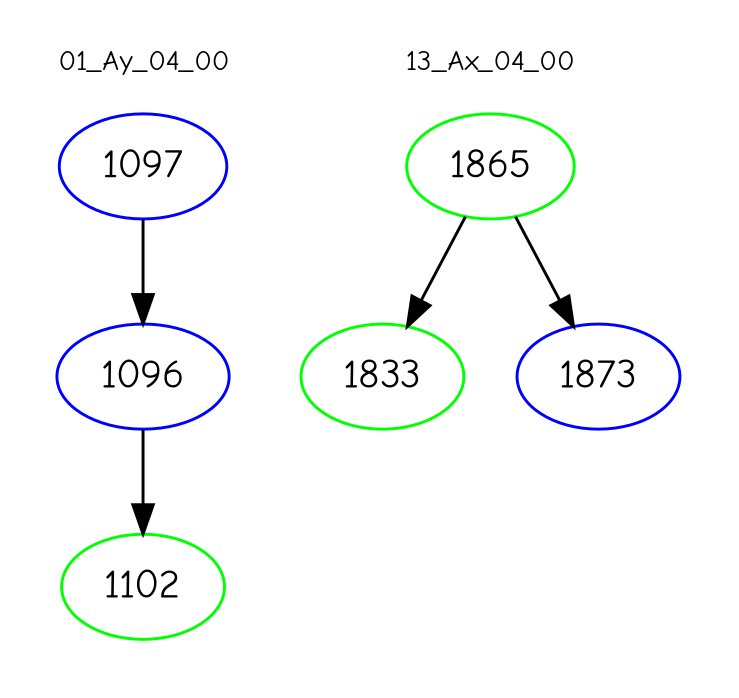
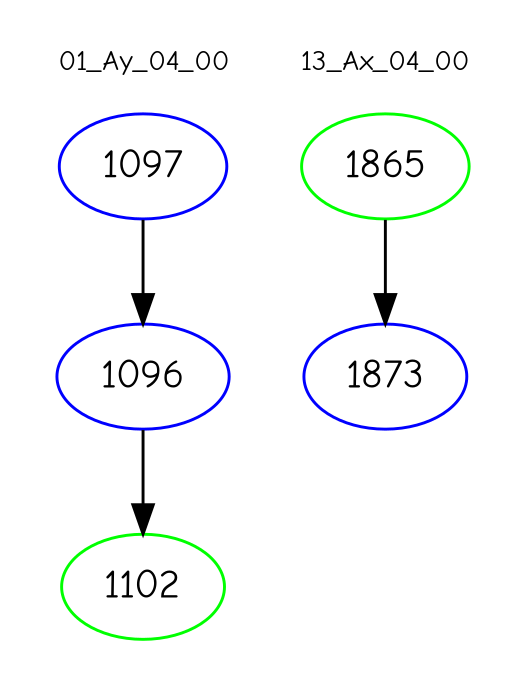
node "1833": removed
